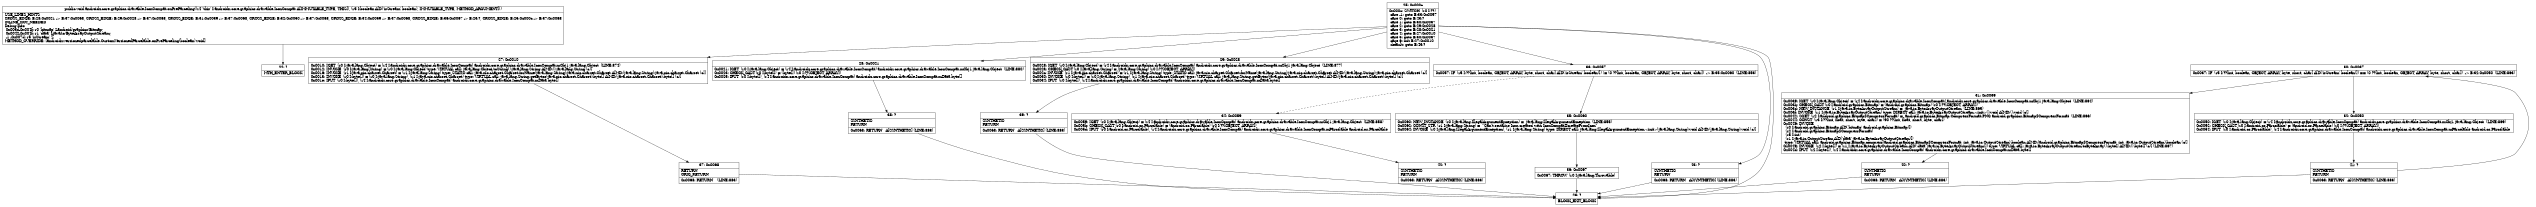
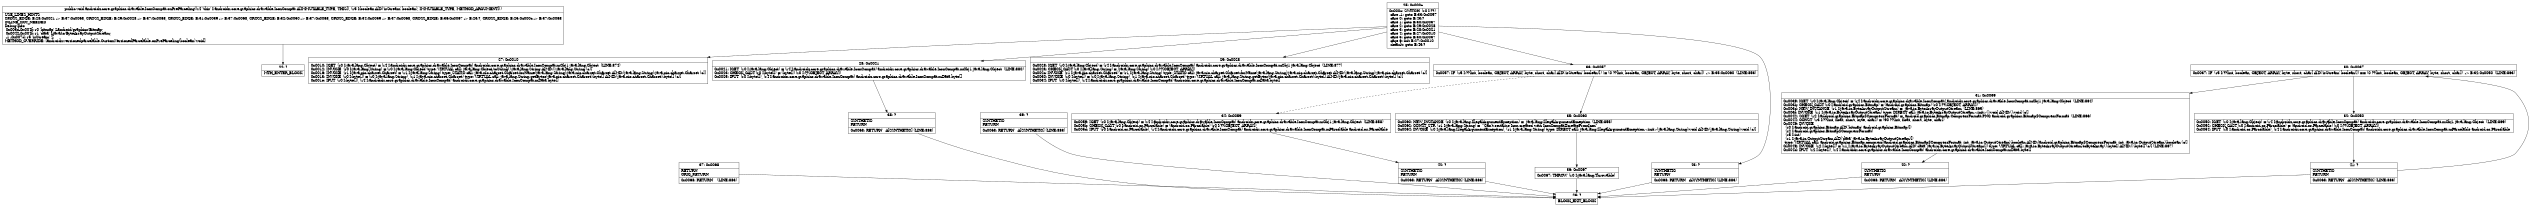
edge "25: 0x000c" -> "23: ?": now "42: ?" -> "23: ?"
edge "29: 0x0028" -> "39: ?": removed
edge "27: 0x0010" -> "37: 0x0068": removed
